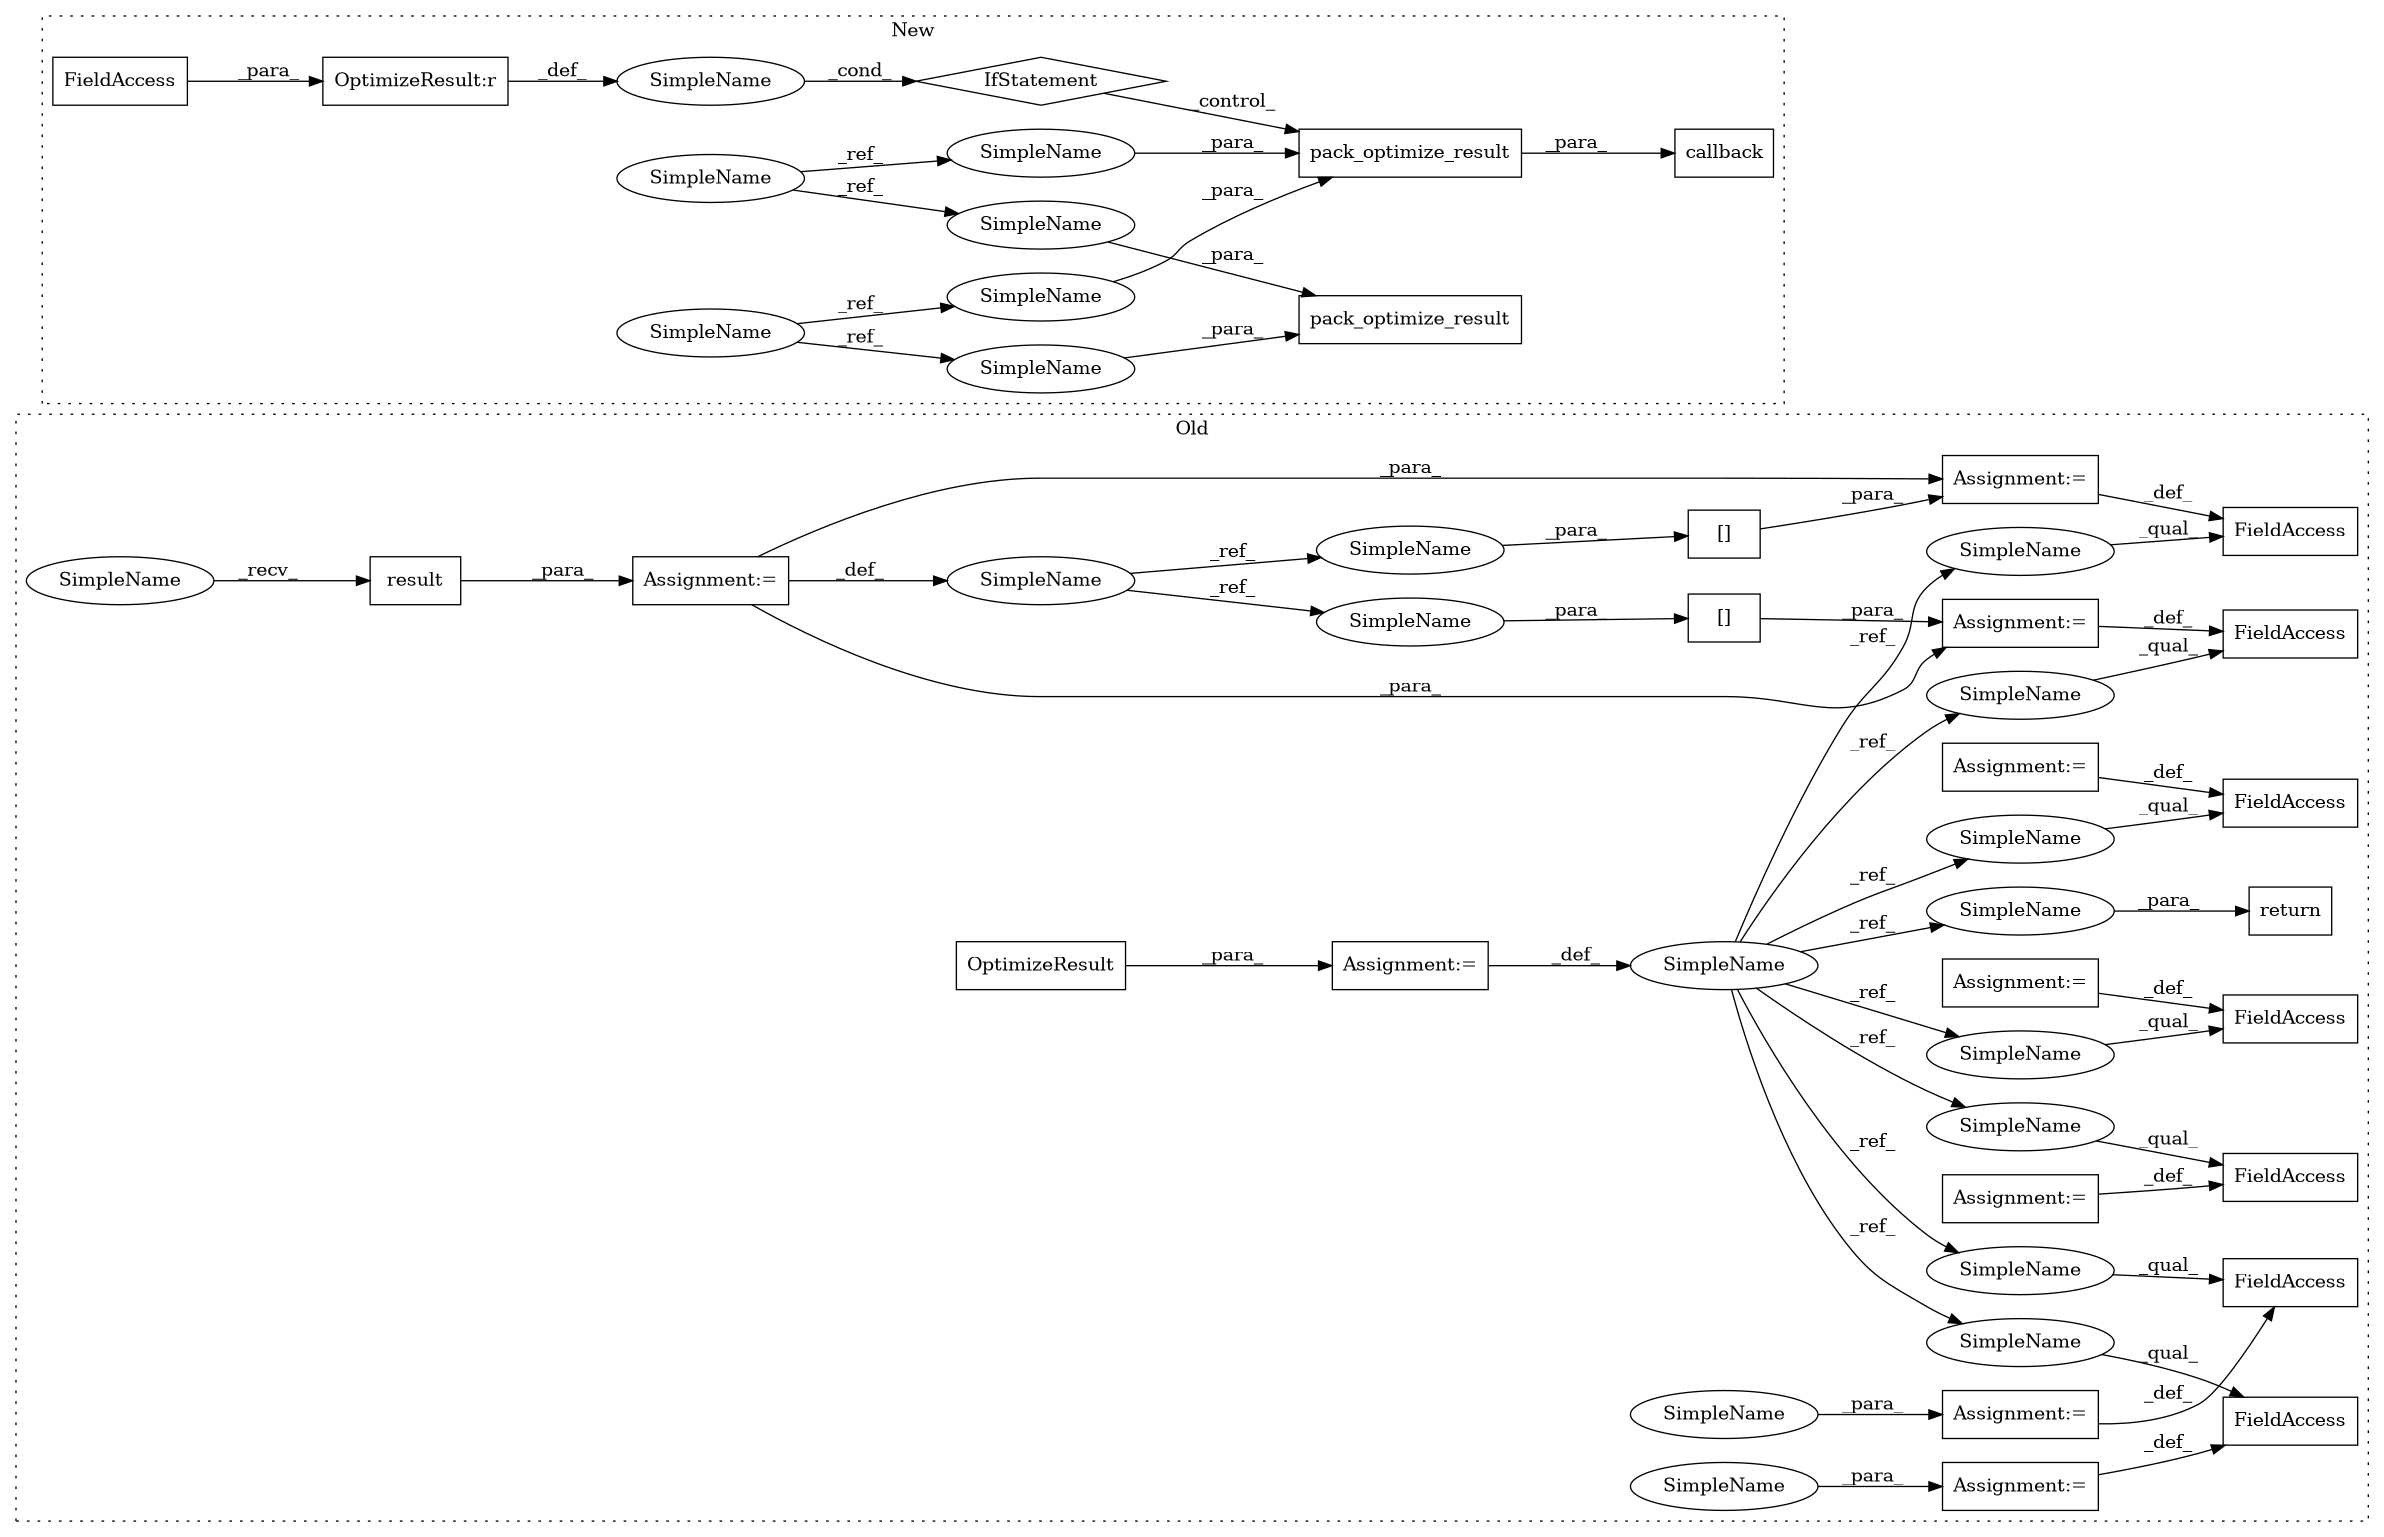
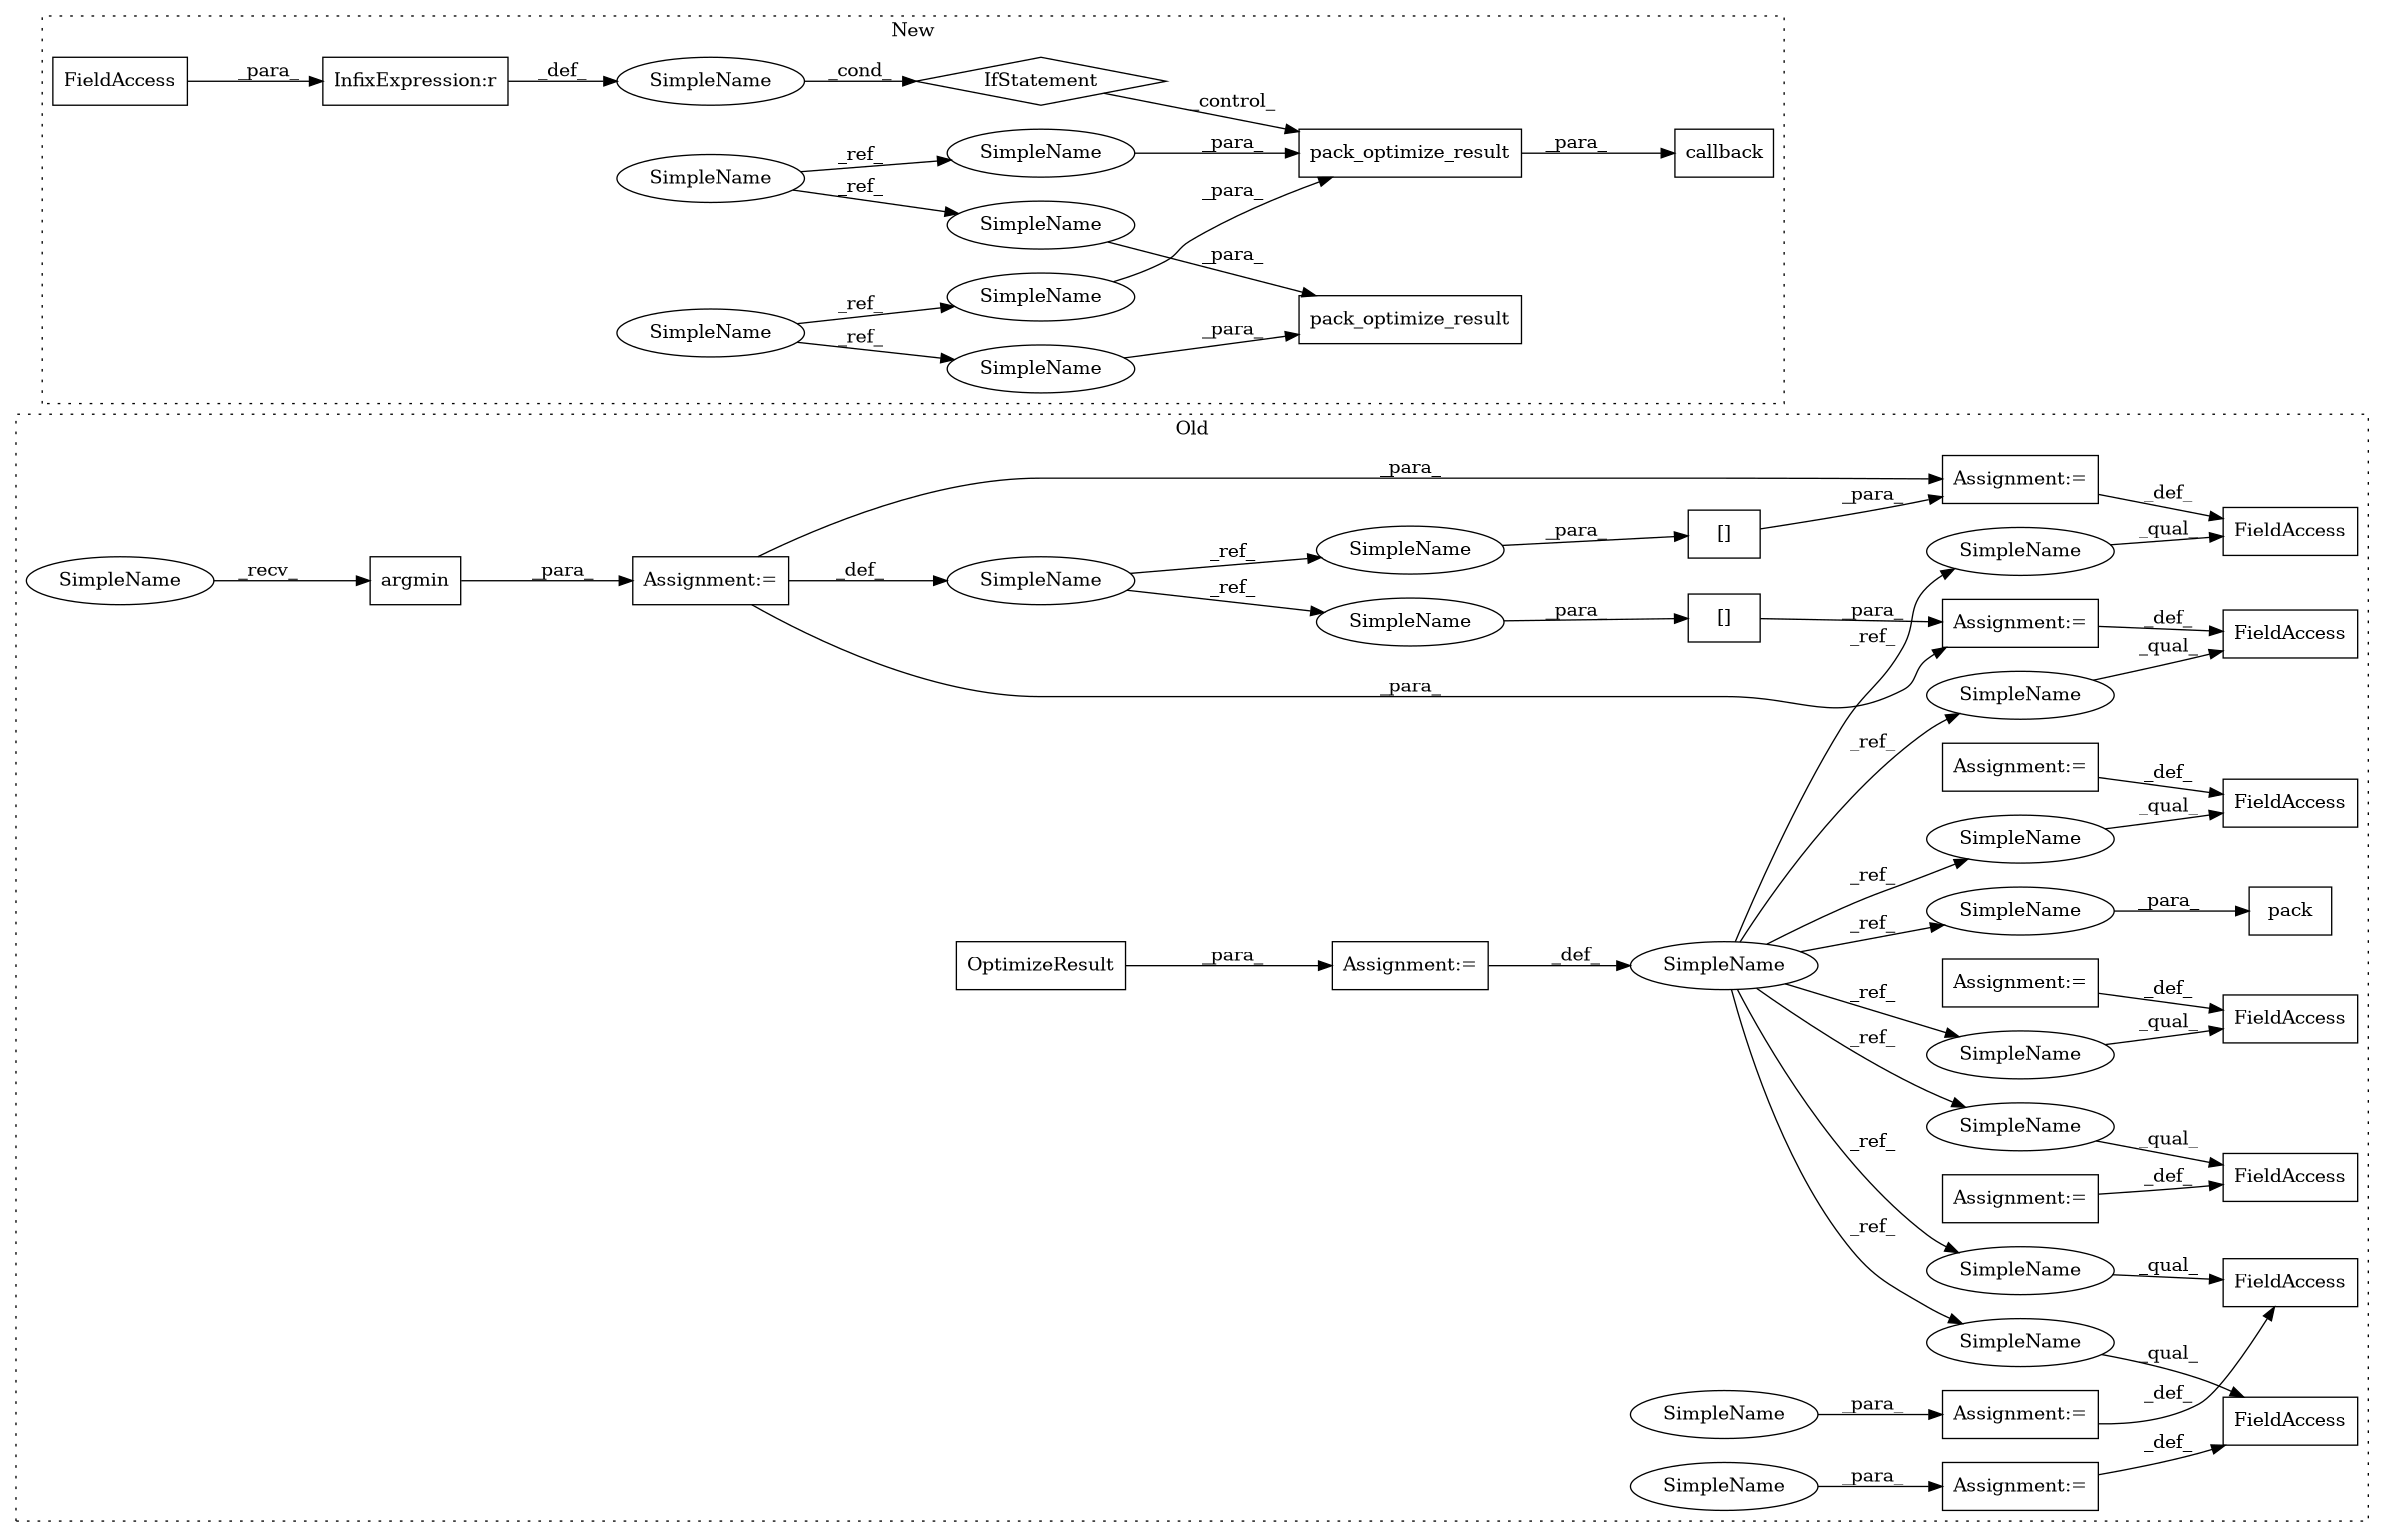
node "OptimizeResult:r": label "OptimizeResult:r" -> "InfixExpression:r"
node "result": label "result" -> "argmin"
node "return": label "return" -> "pack"
